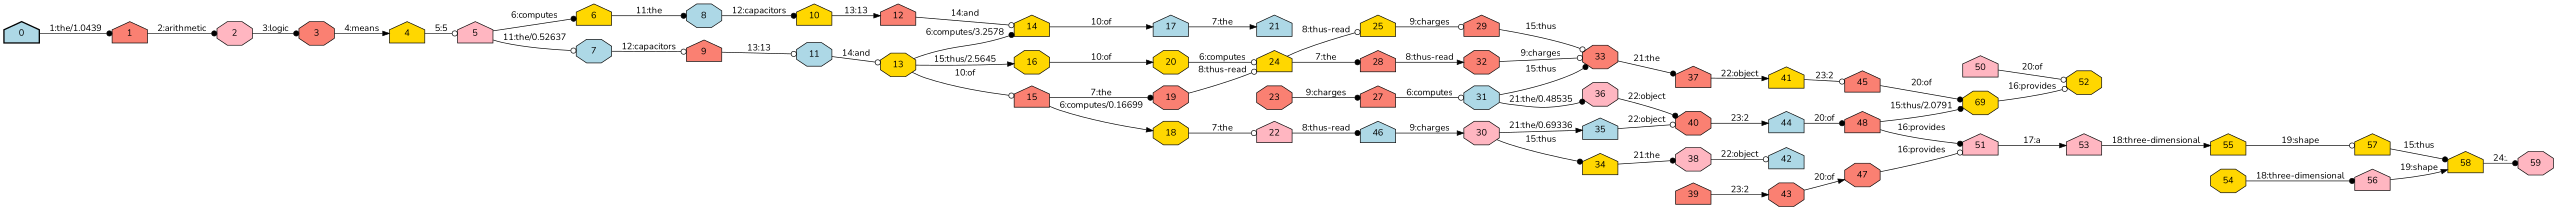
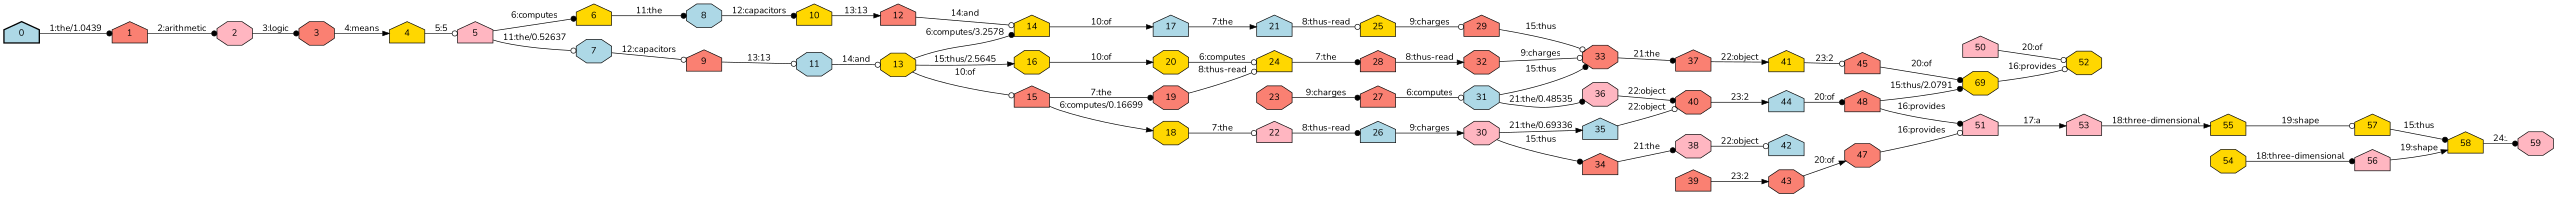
edge "24" -> "25": now "21" -> "25"
node "46": label "46" -> "26"
node "34": fillcolor gold -> salmon
